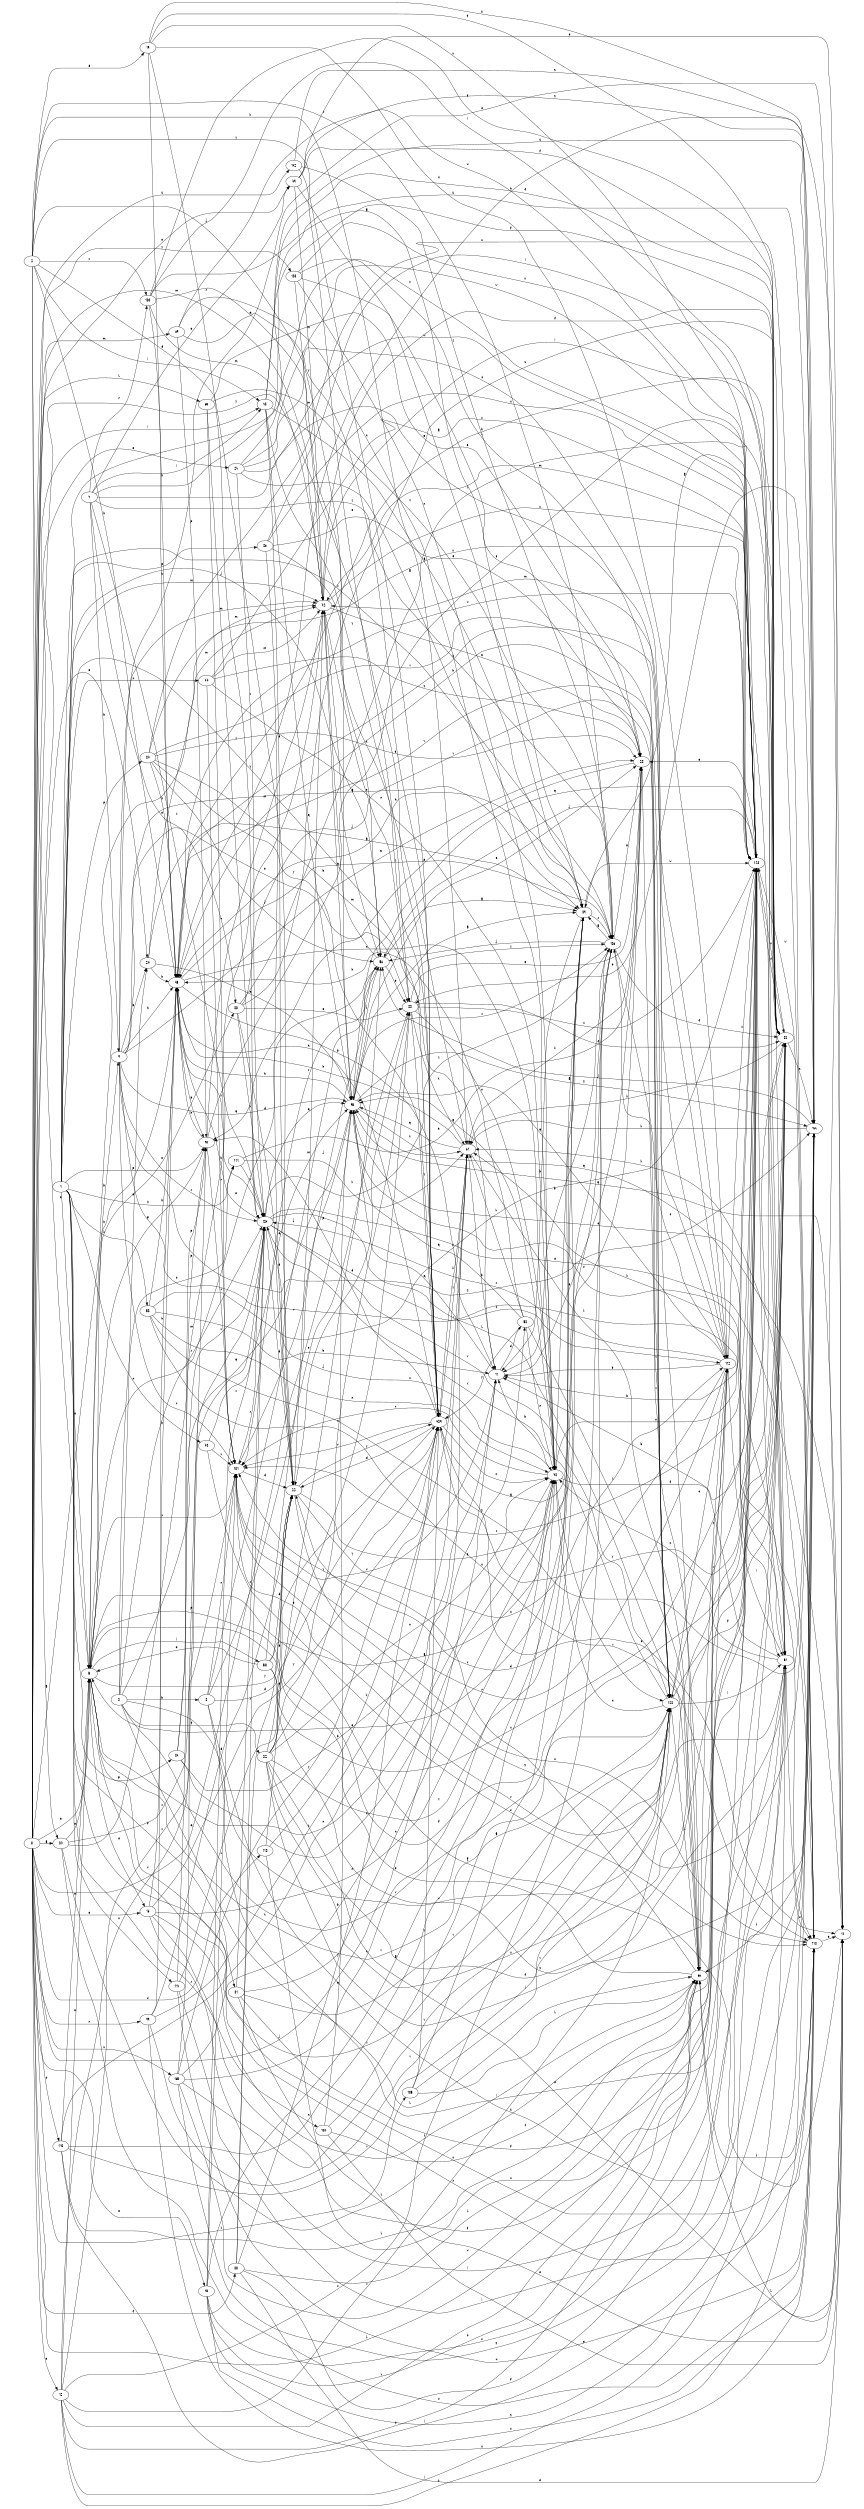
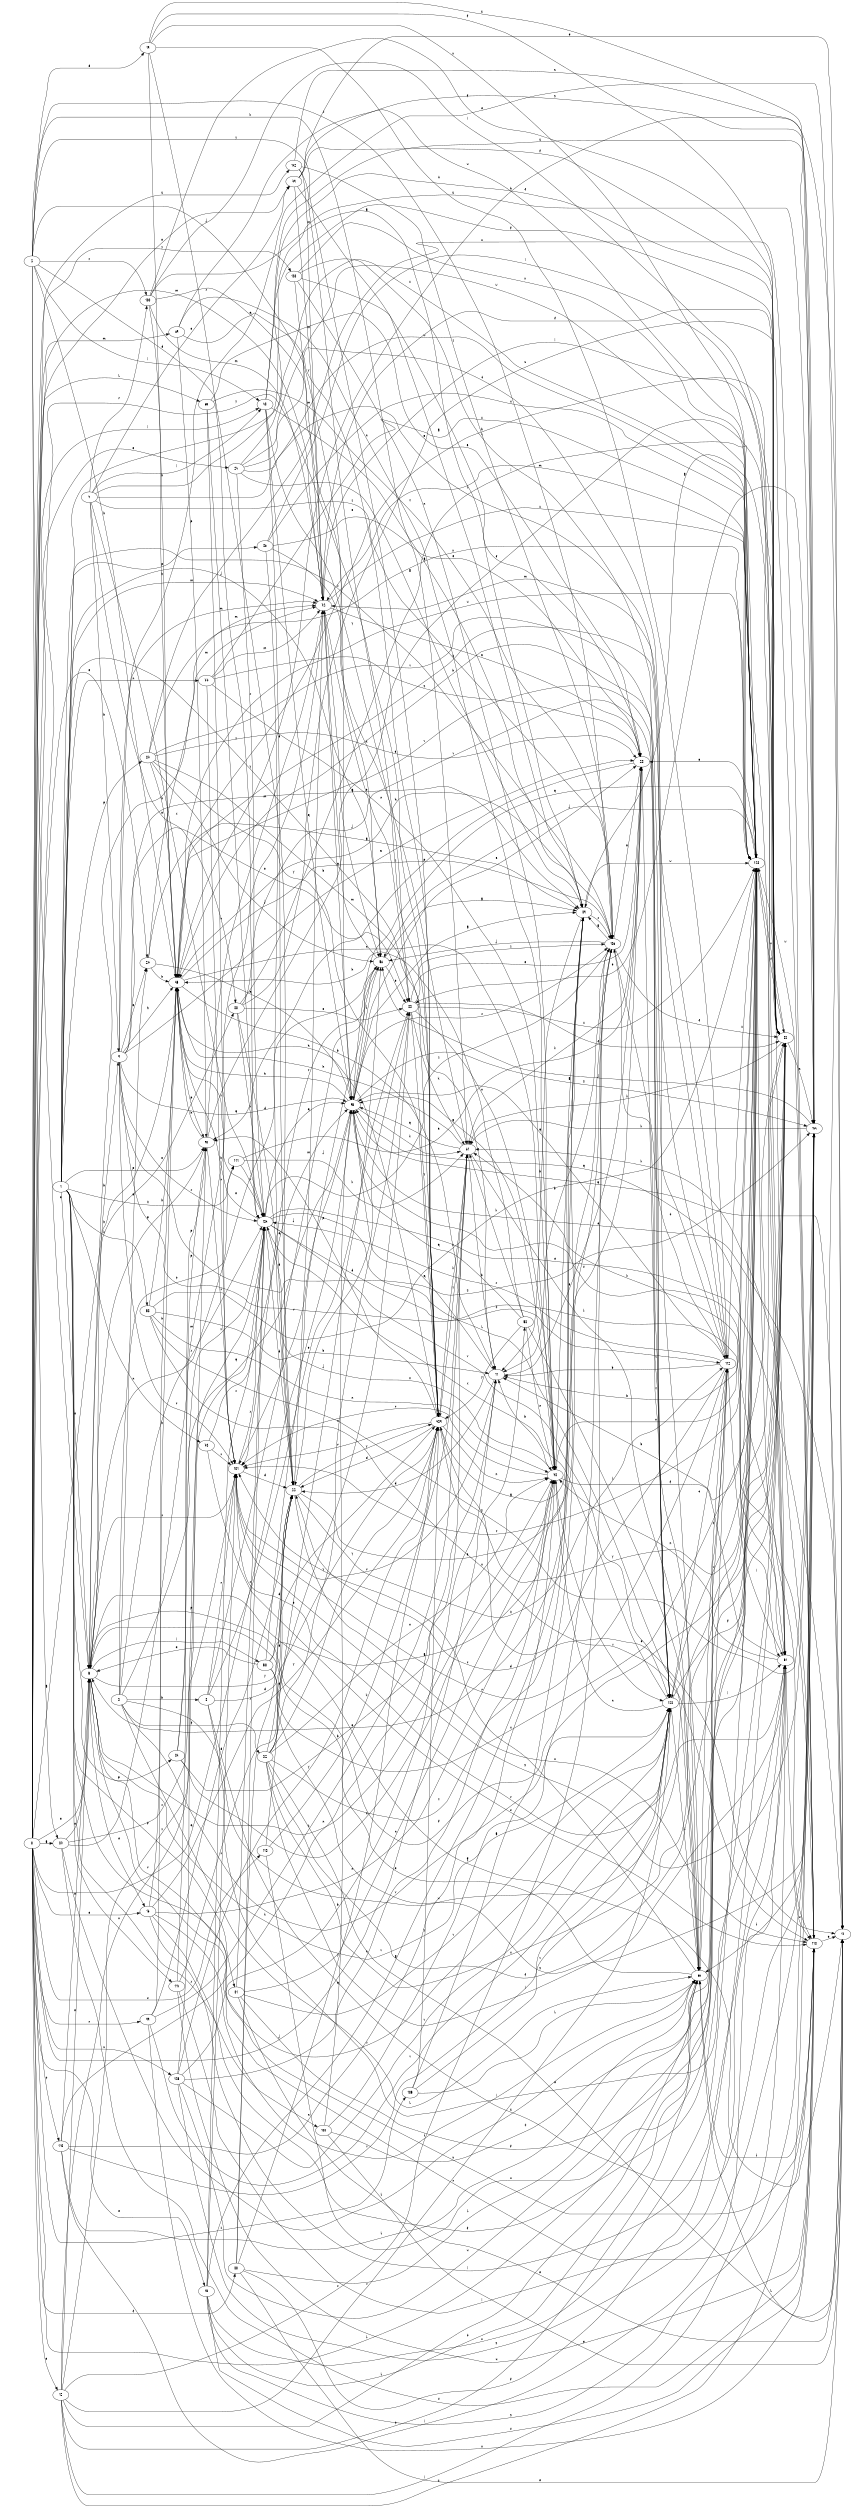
edge "142" -> "72": added, label "m"
edge "11" -> "53": now "11" -> "22"
node "165": label "165" -> "125"
